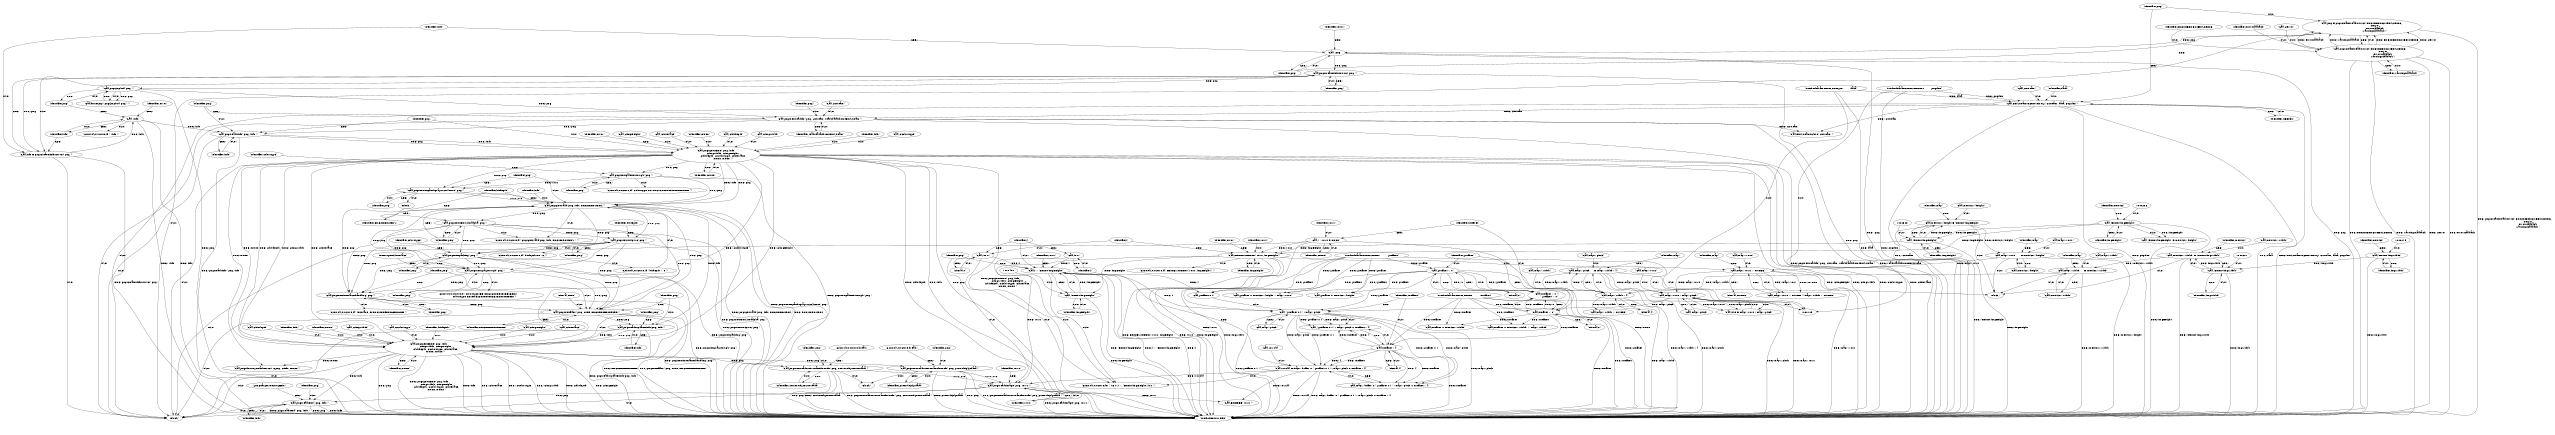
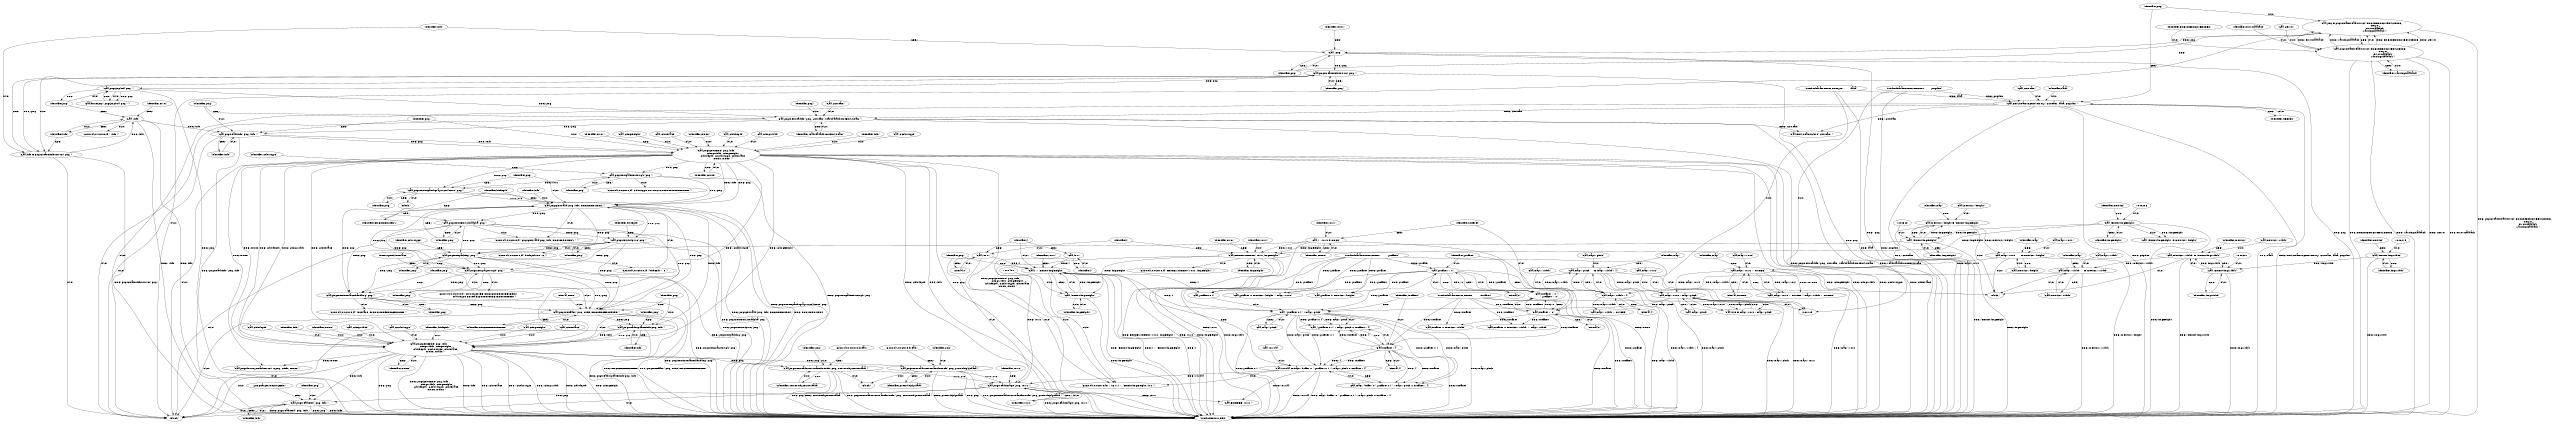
node "(Identifier,PNG_LIBPNG_VER_STRING)": label "(Identifier,PNG_LIBPNG_VER_STRING)" -> "(Identifier,PNG_LIBPNG_VER_RET)"
edge "(Call,png_set_strip_16( png ))" -> "(Call,png_set_interlace_handling( png ))": removed, label "DDG: png"
edge "(Call,FT_NEW_ARRAY( rows, imgHeight ))" -> "(Call,map->rows > 0x7FFF)": now "(Literal,0x7FFF)" -> "(Call,map->rows > 0x7FFF)"
